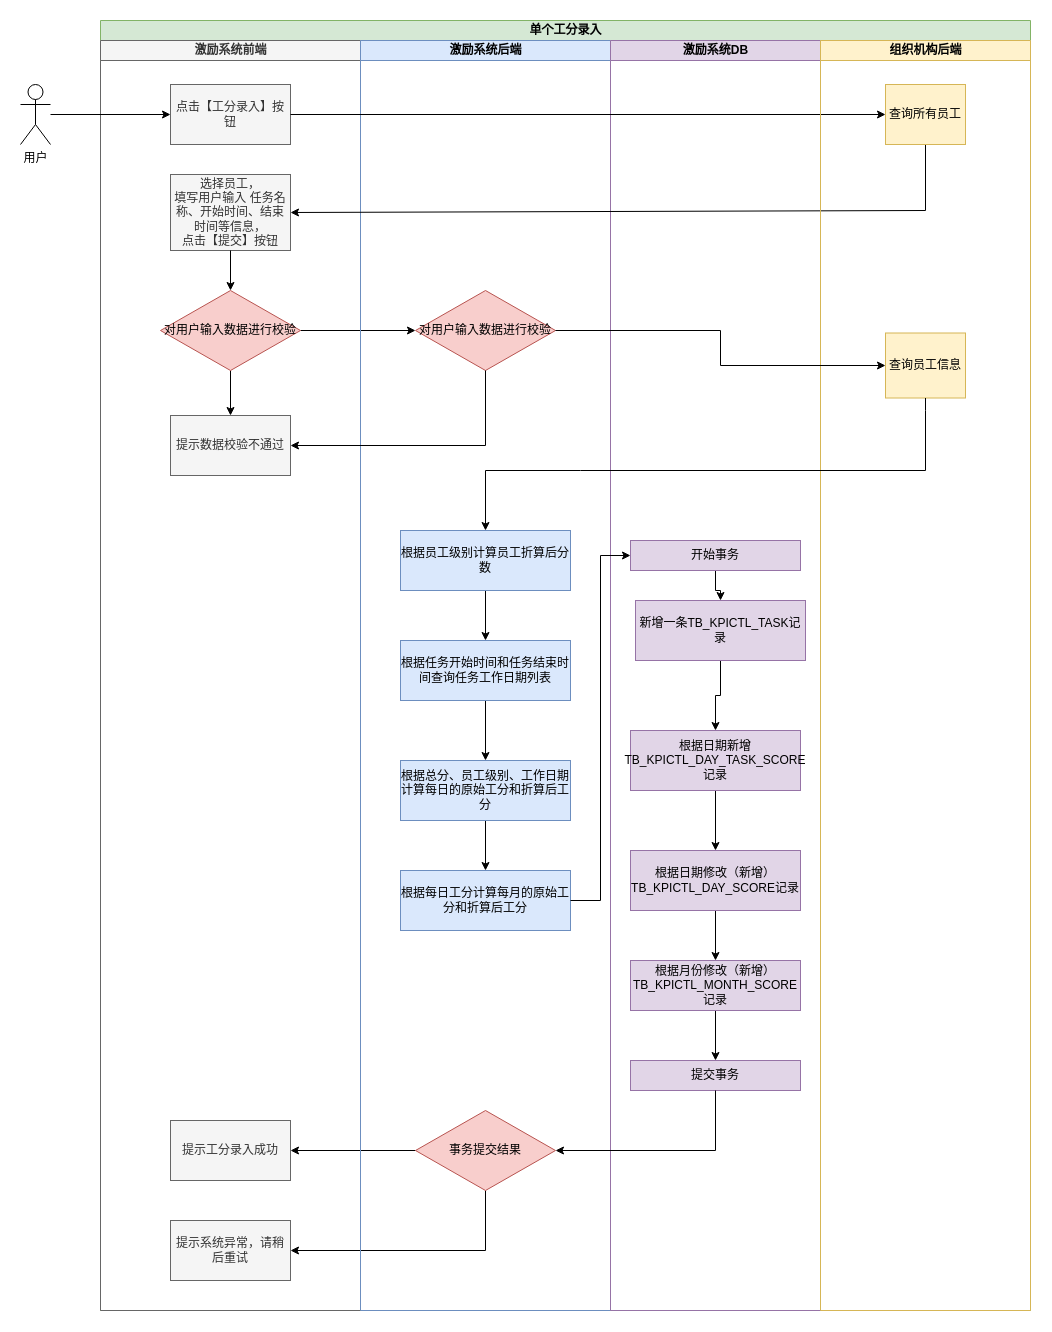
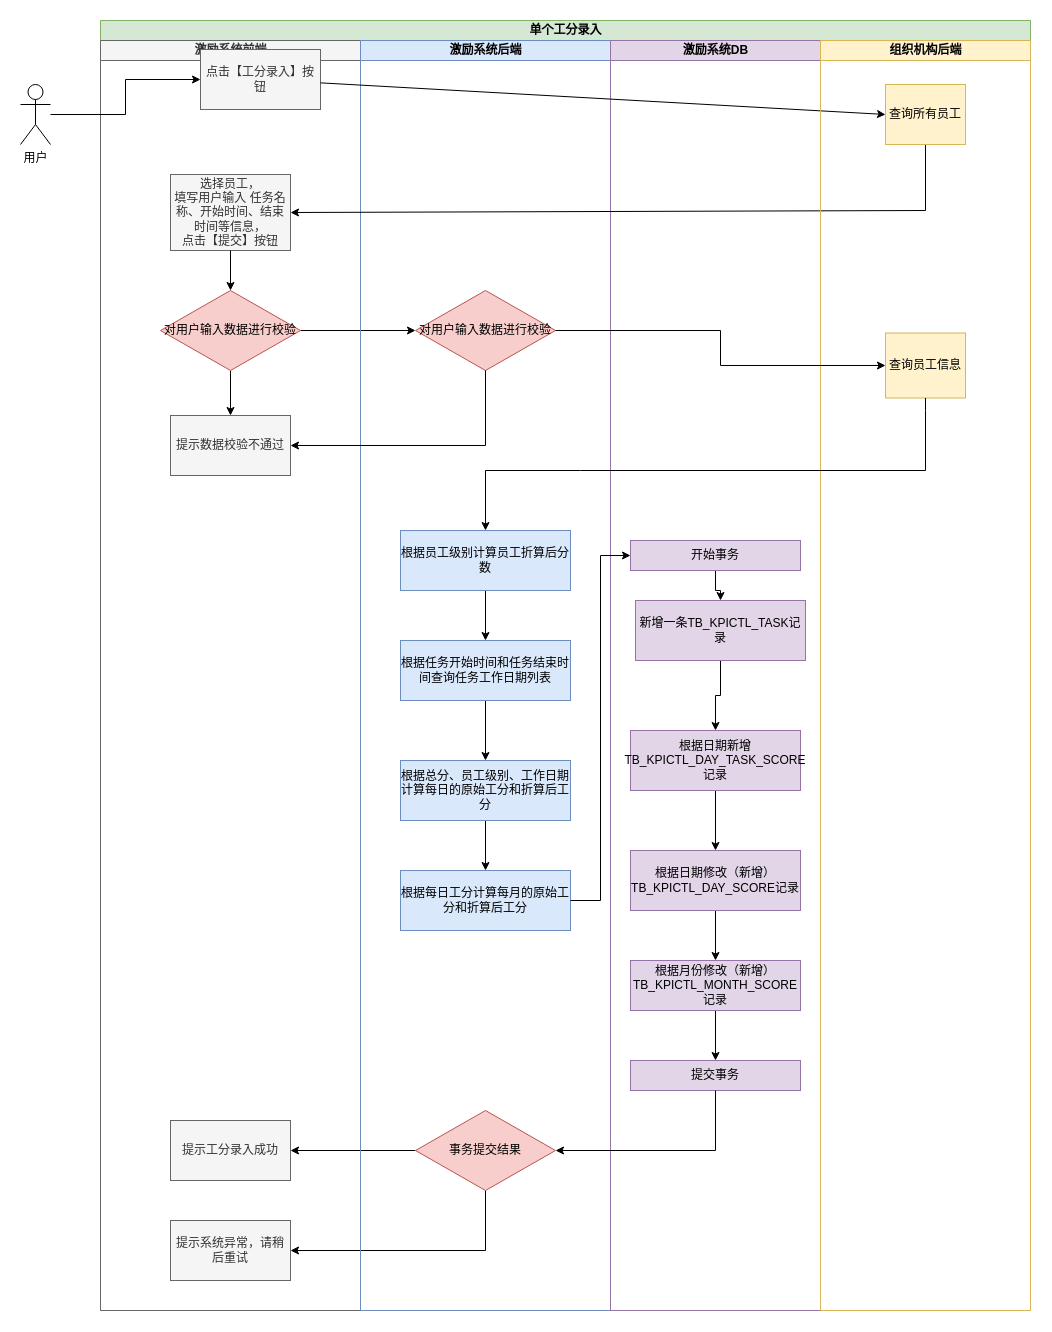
node "点击【工分录入】按钮": moved (231, 115) -> (261, 80)
